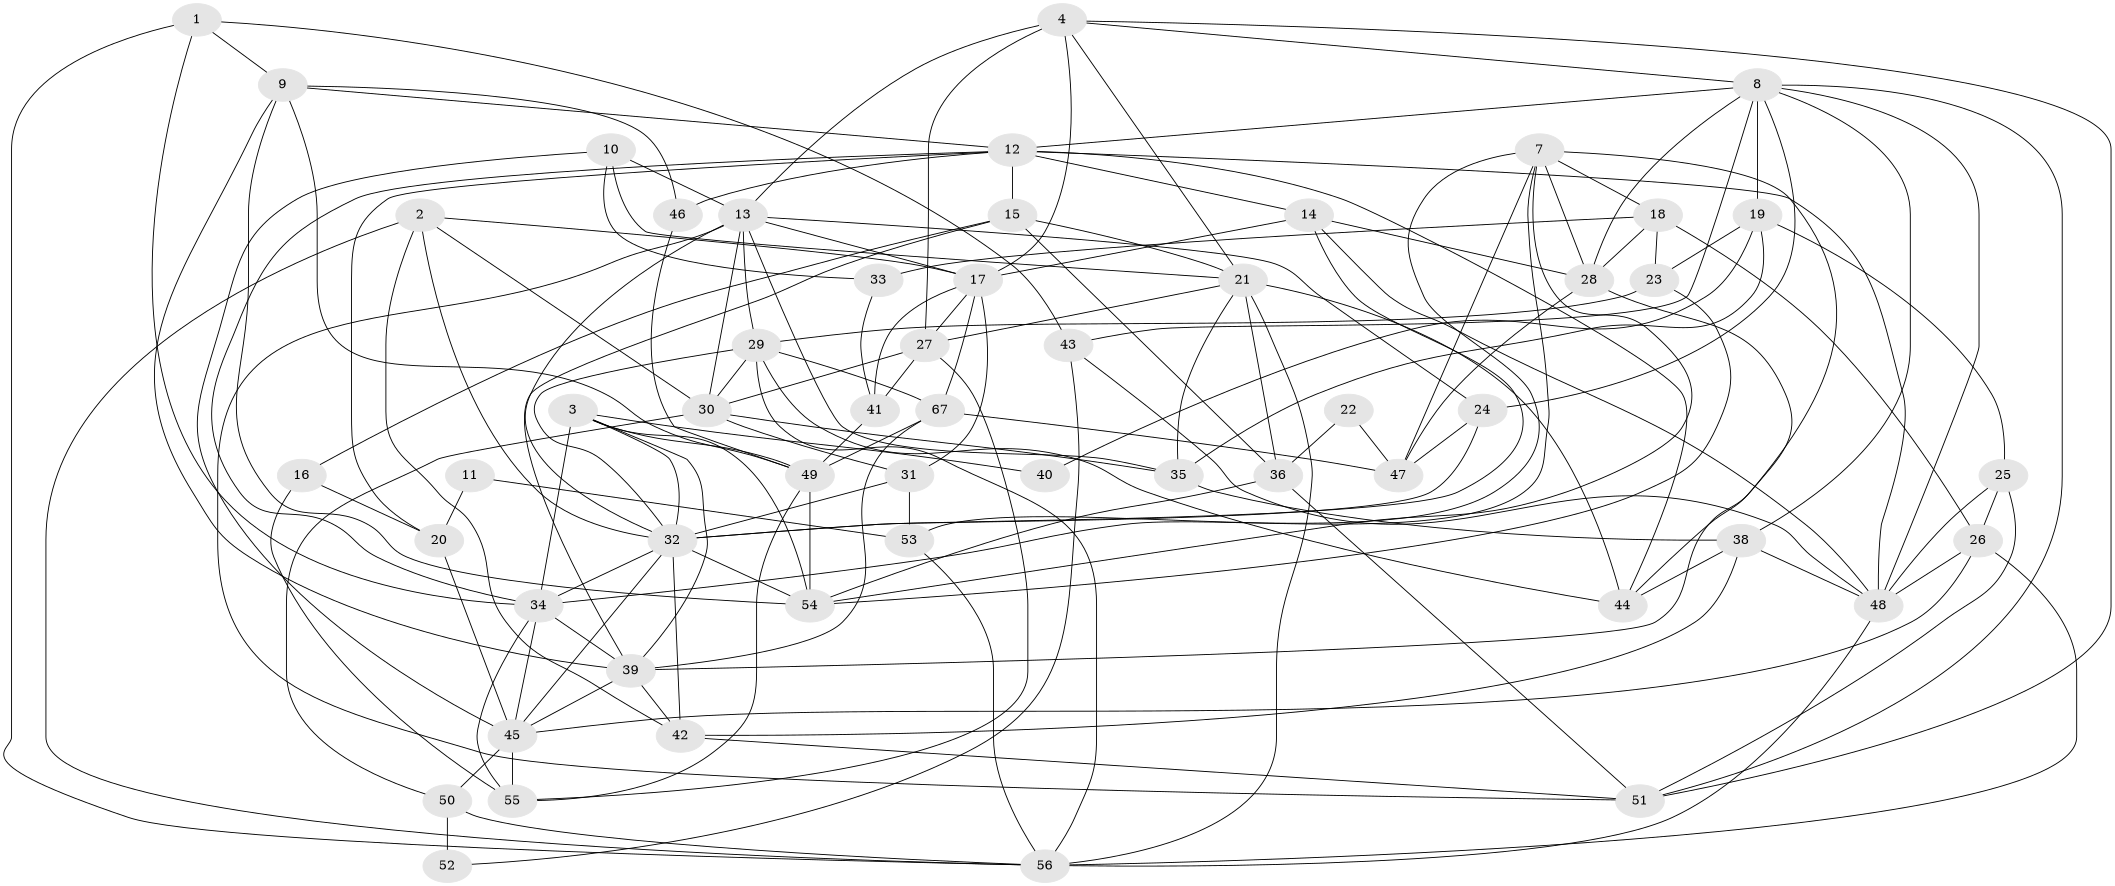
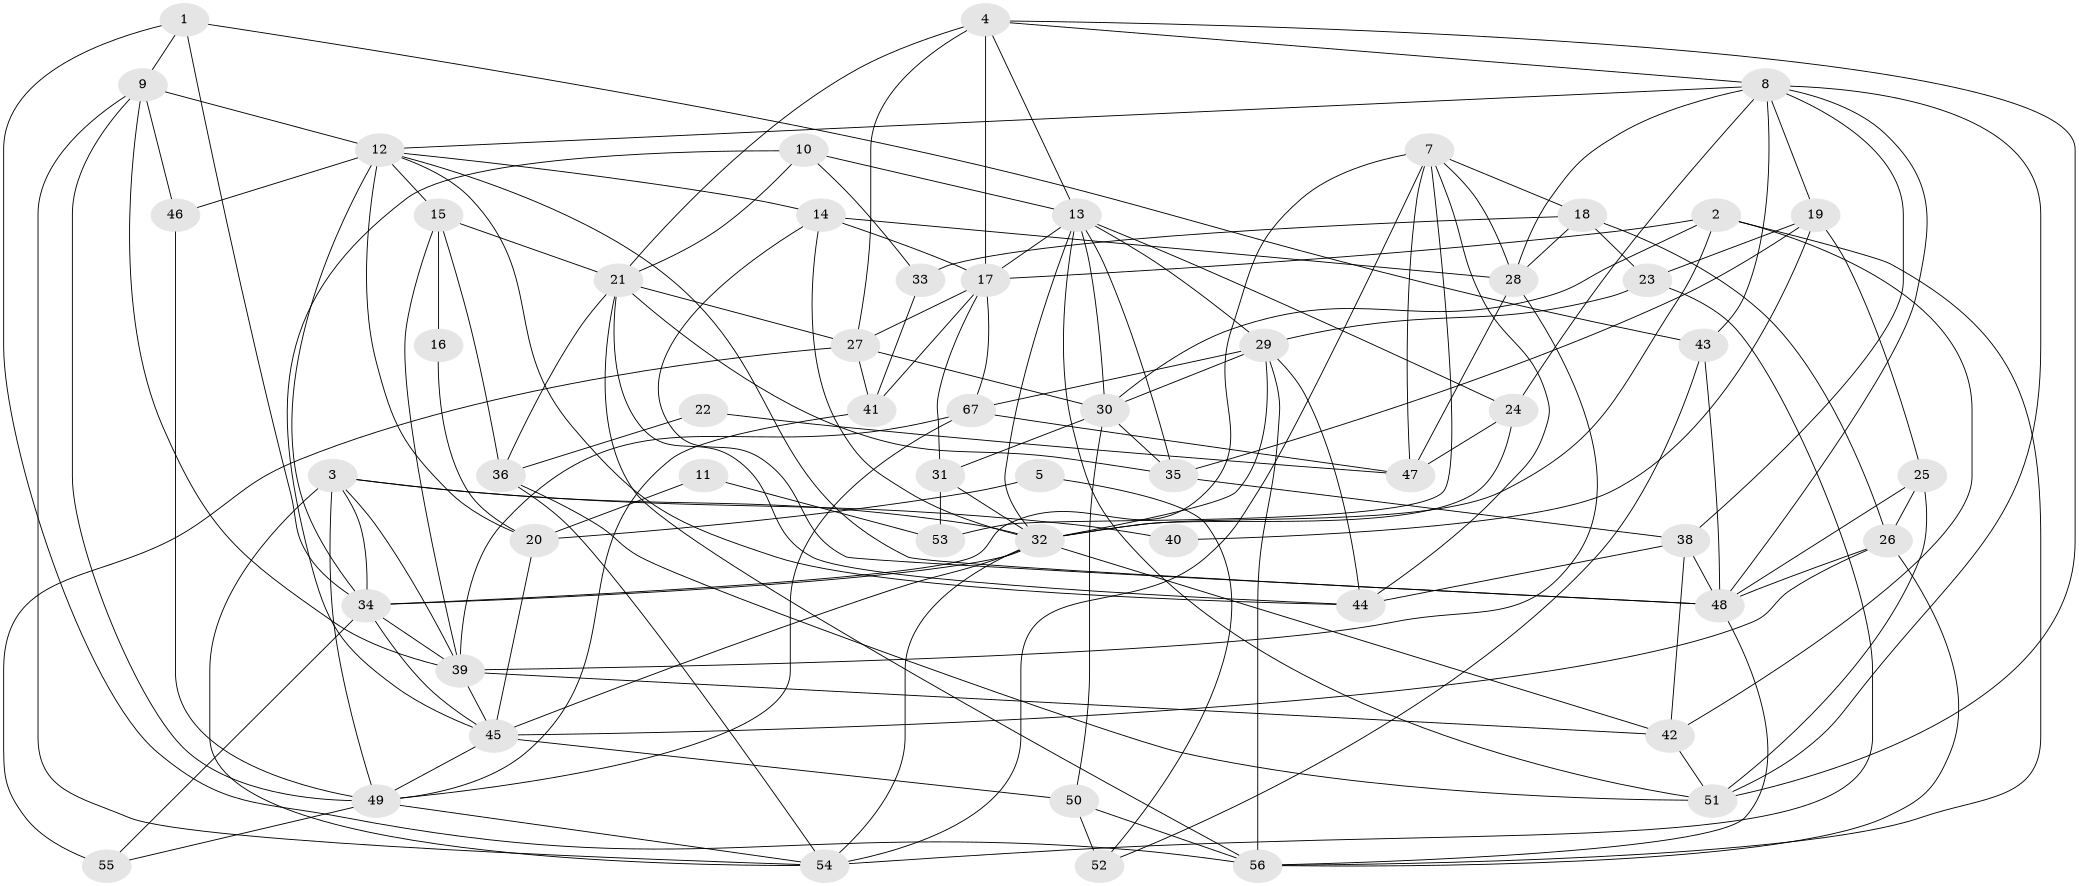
node "5": added
edge "16" -- "55": removed
edge "53" -- "56": removed
edge "45" -- "55": now "45" -- "49"
